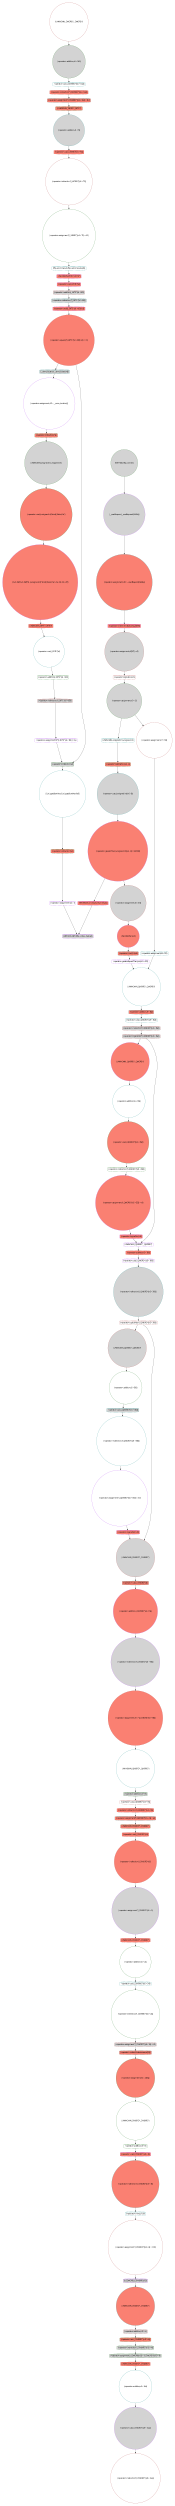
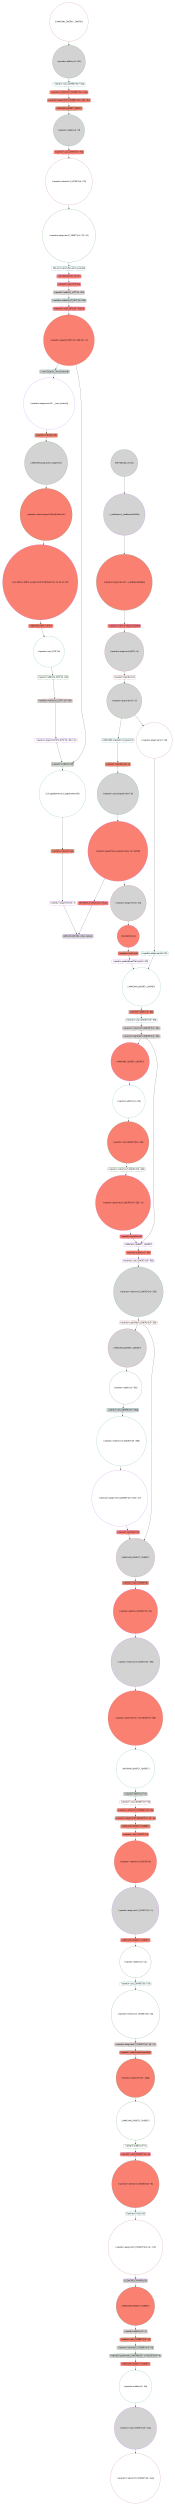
node "(UNKNOWN,_WORD *,_BYTE *)": label "(UNKNOWN,_WORD *,_BYTE *)" -> "(UNKNOWN,_WORD *,_WORD *)"
